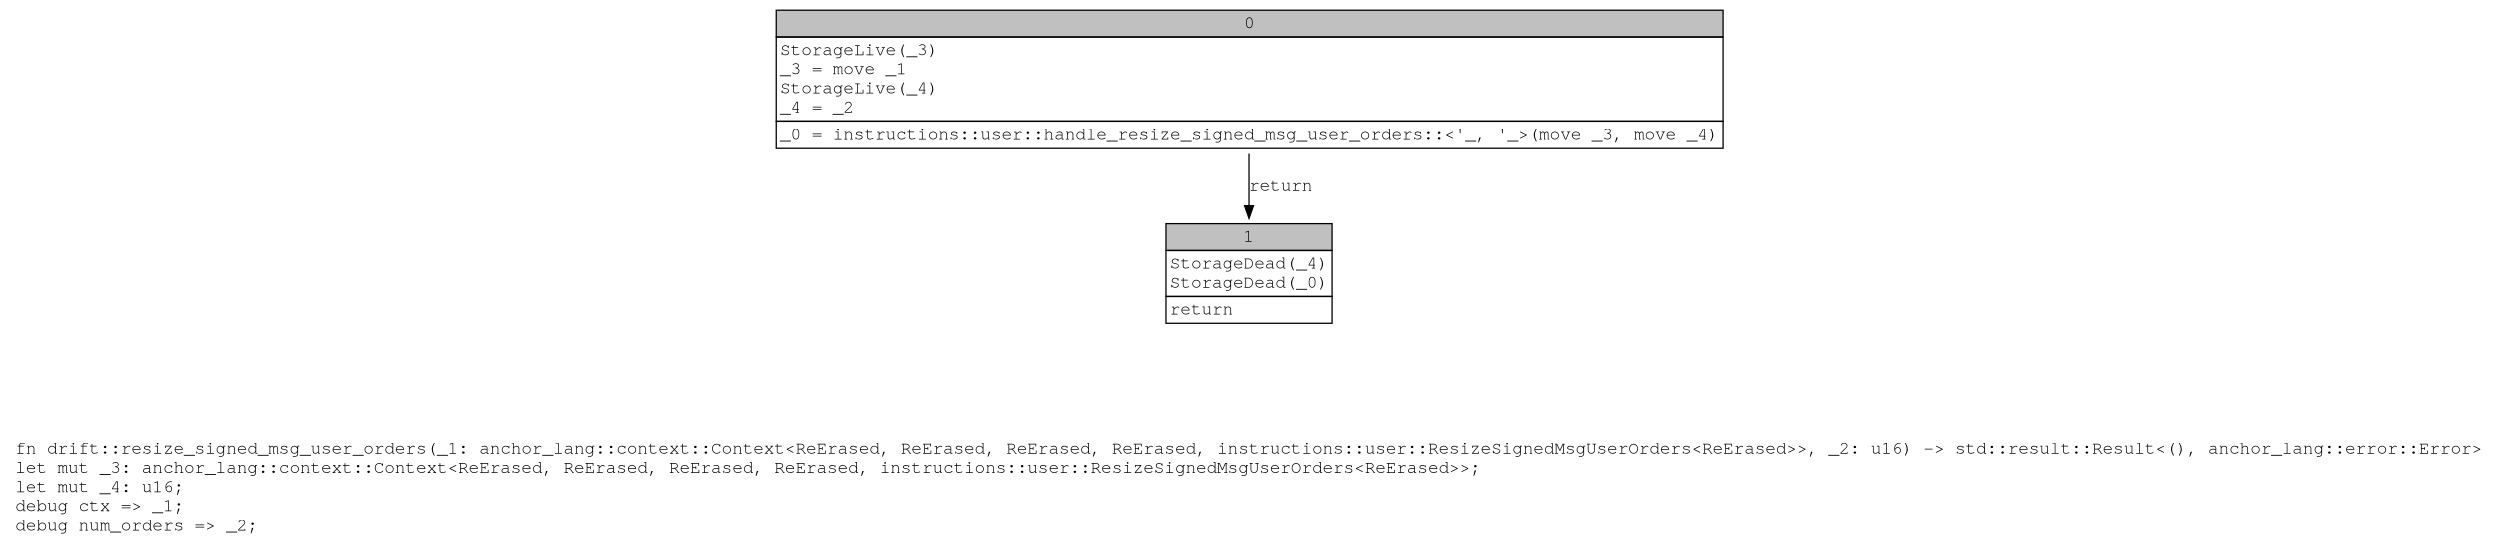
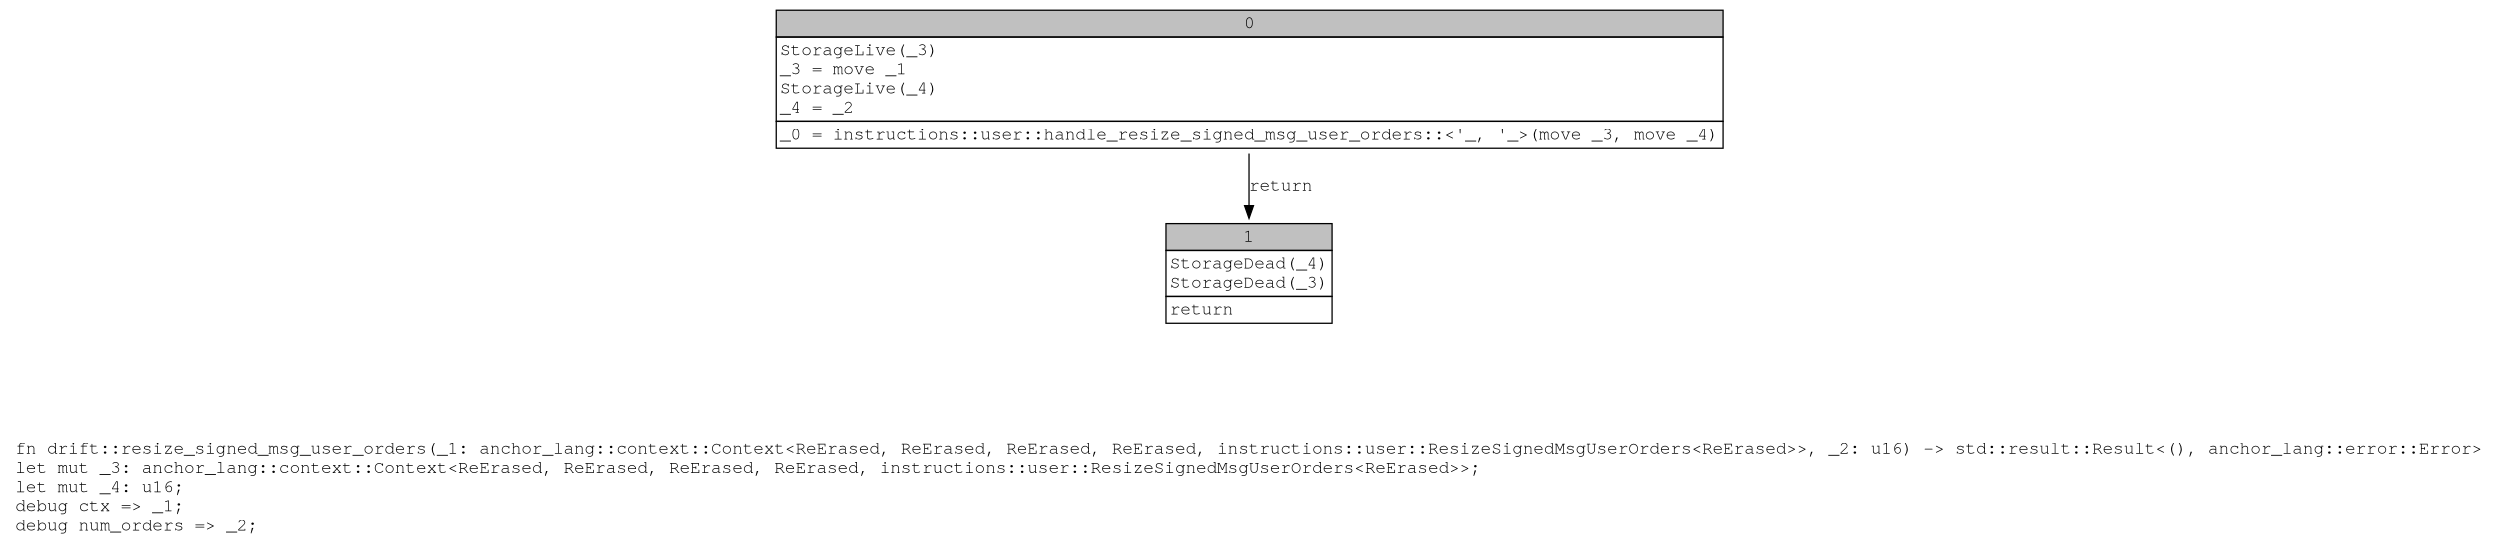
node "1": text "StorageDead(_0)" -> "StorageDead(_3)"
